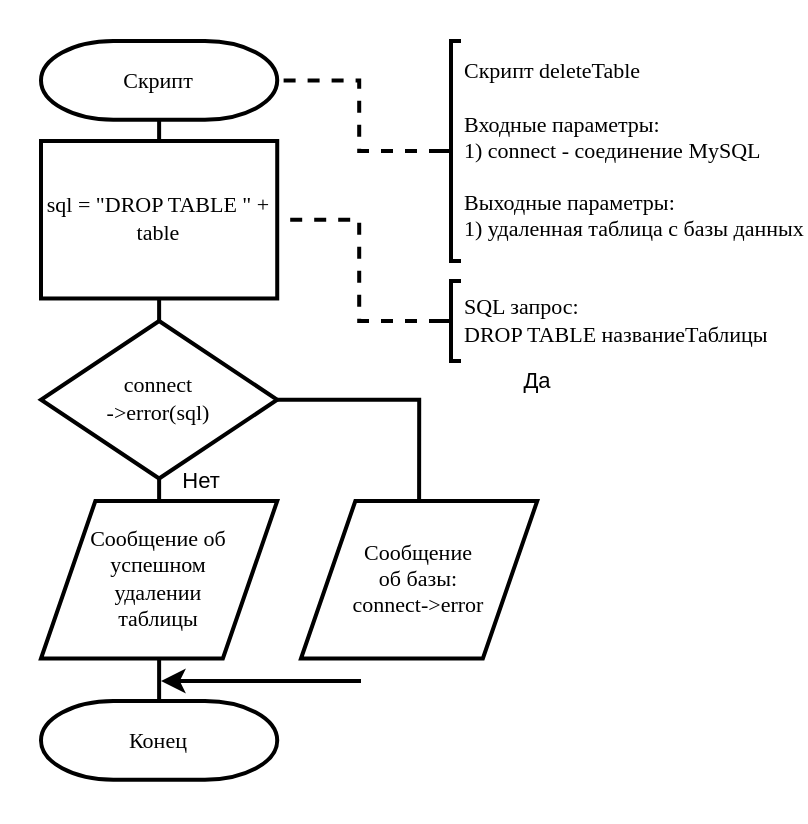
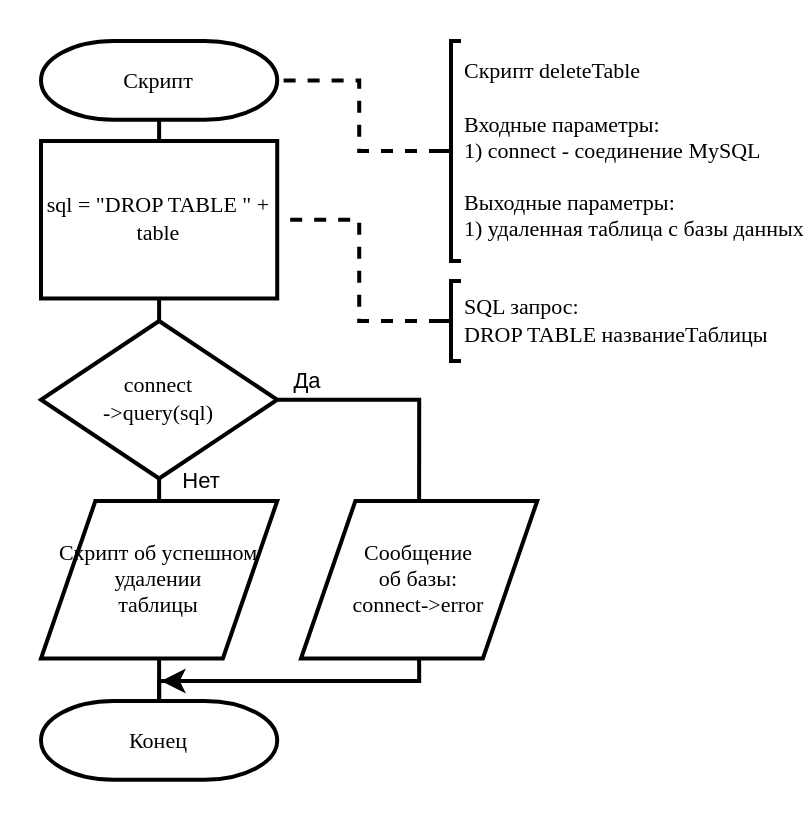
node "Да": moved (537, 381) -> (307, 381)
node "connect->error(sql)": label "connect->error(sql)" -> "connect->query(sql)"
node "Сообщение об успешномудалениитаблицы": label "Сообщение об успешномудалениитаблицы" -> "Скрипт об успешномудалениитаблицы"
edge "Сообщениеоб базы:connect->error" -- "Конец": added
